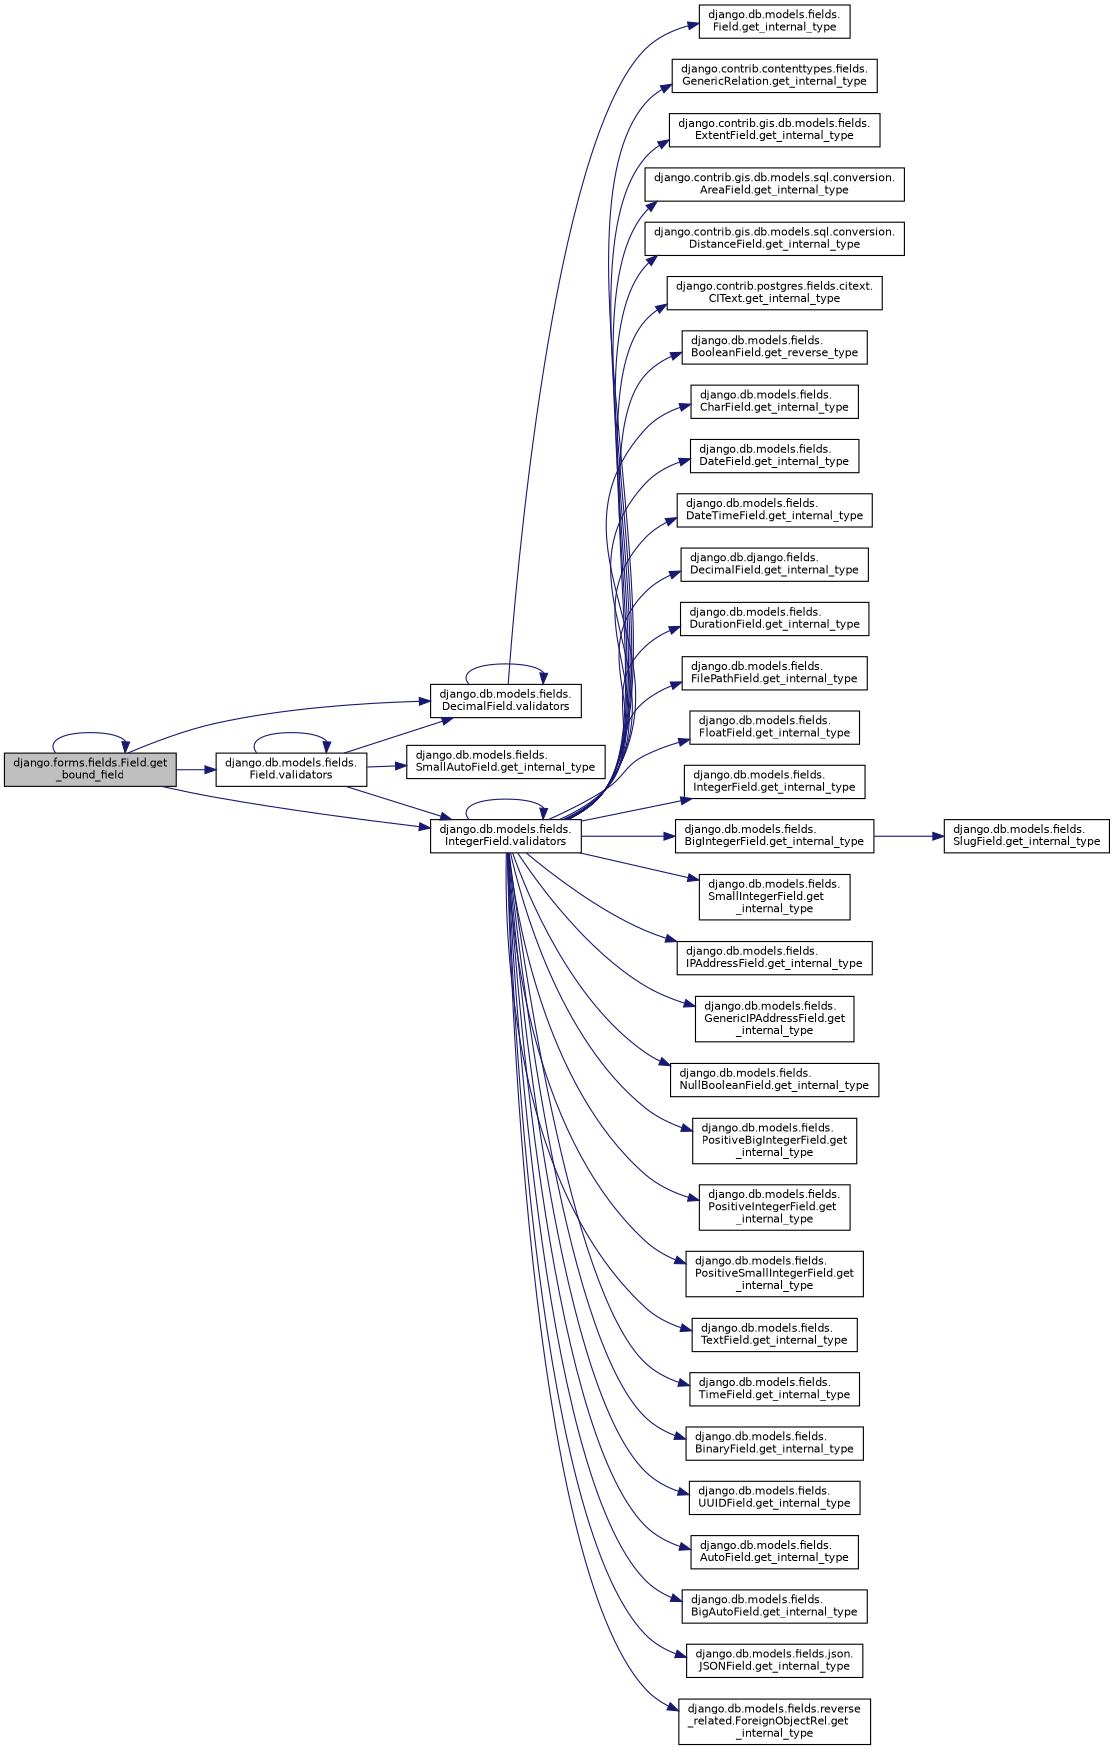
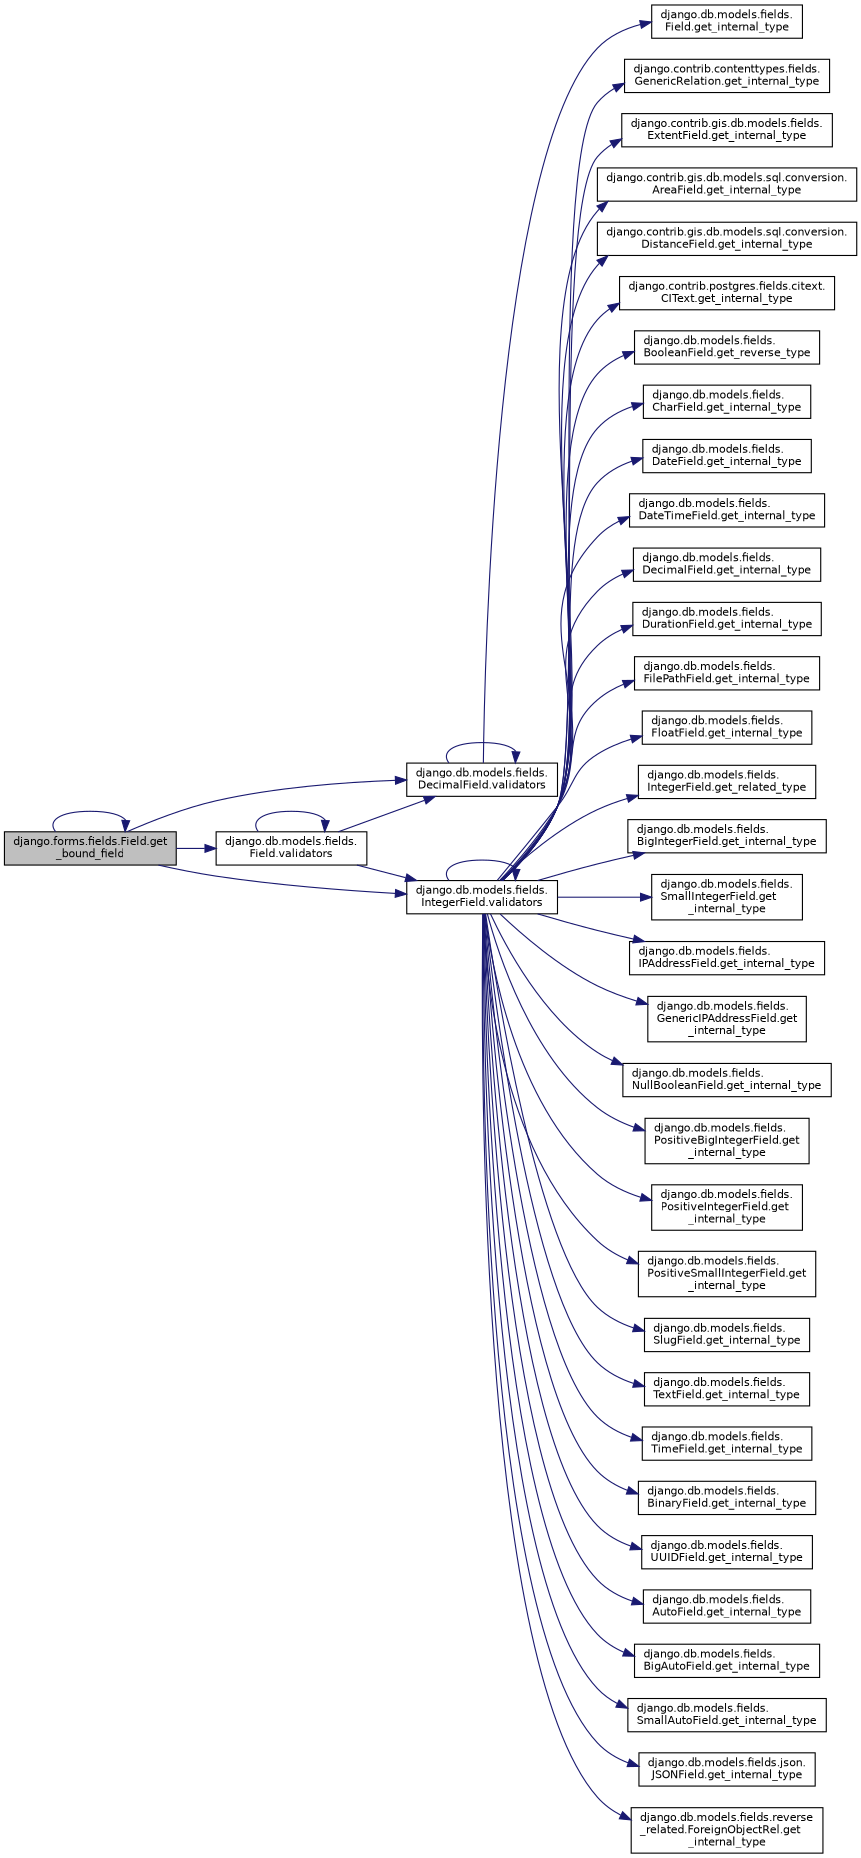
node "django.db.django.fields. DecimalField.get_internal_type": label "django.db.django.fields. DecimalField.get_internal_type" -> "django.db.models.fields. DecimalField.get_internal_type"
edge "django.db.models.fields. Field.validators" -> "django.db.models.fields. SmallAutoField.get_internal_type": now "django.db.models.fields. IntegerField.validators" -> "django.db.models.fields. SmallAutoField.get_internal_type"
node "django.db.models.fields. IntegerField.get_internal_type": label "django.db.models.fields. IntegerField.get_internal_type" -> "django.db.models.fields. IntegerField.get_related_type"
edge "django.db.models.fields. BigIntegerField.get_internal_type" -> "django.db.models.fields. SlugField.get_internal_type": now "django.db.models.fields. IntegerField.validators" -> "django.db.models.fields. SlugField.get_internal_type"
